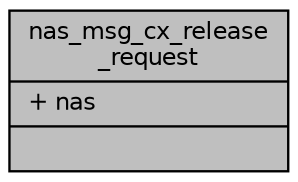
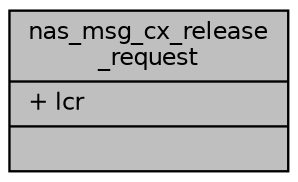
node "nas_msg_cx_release": text "+ nas" -> "+ lcr"
